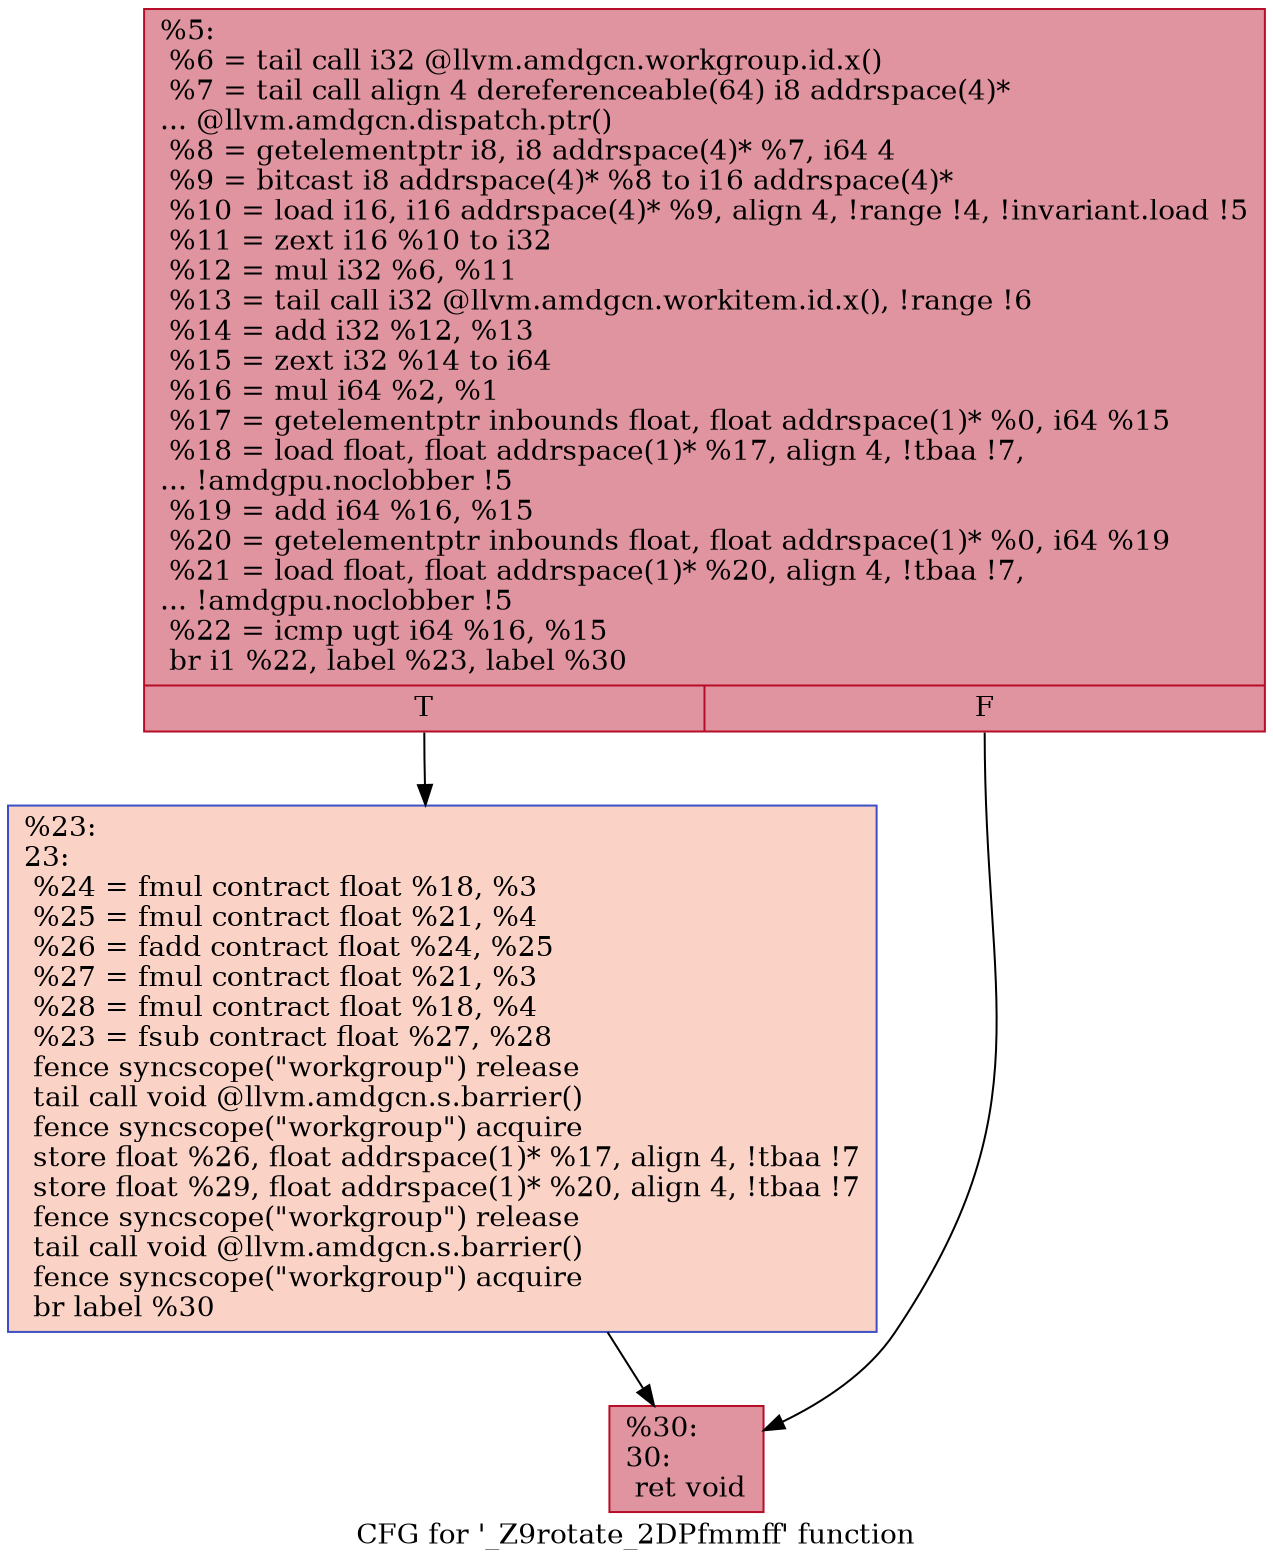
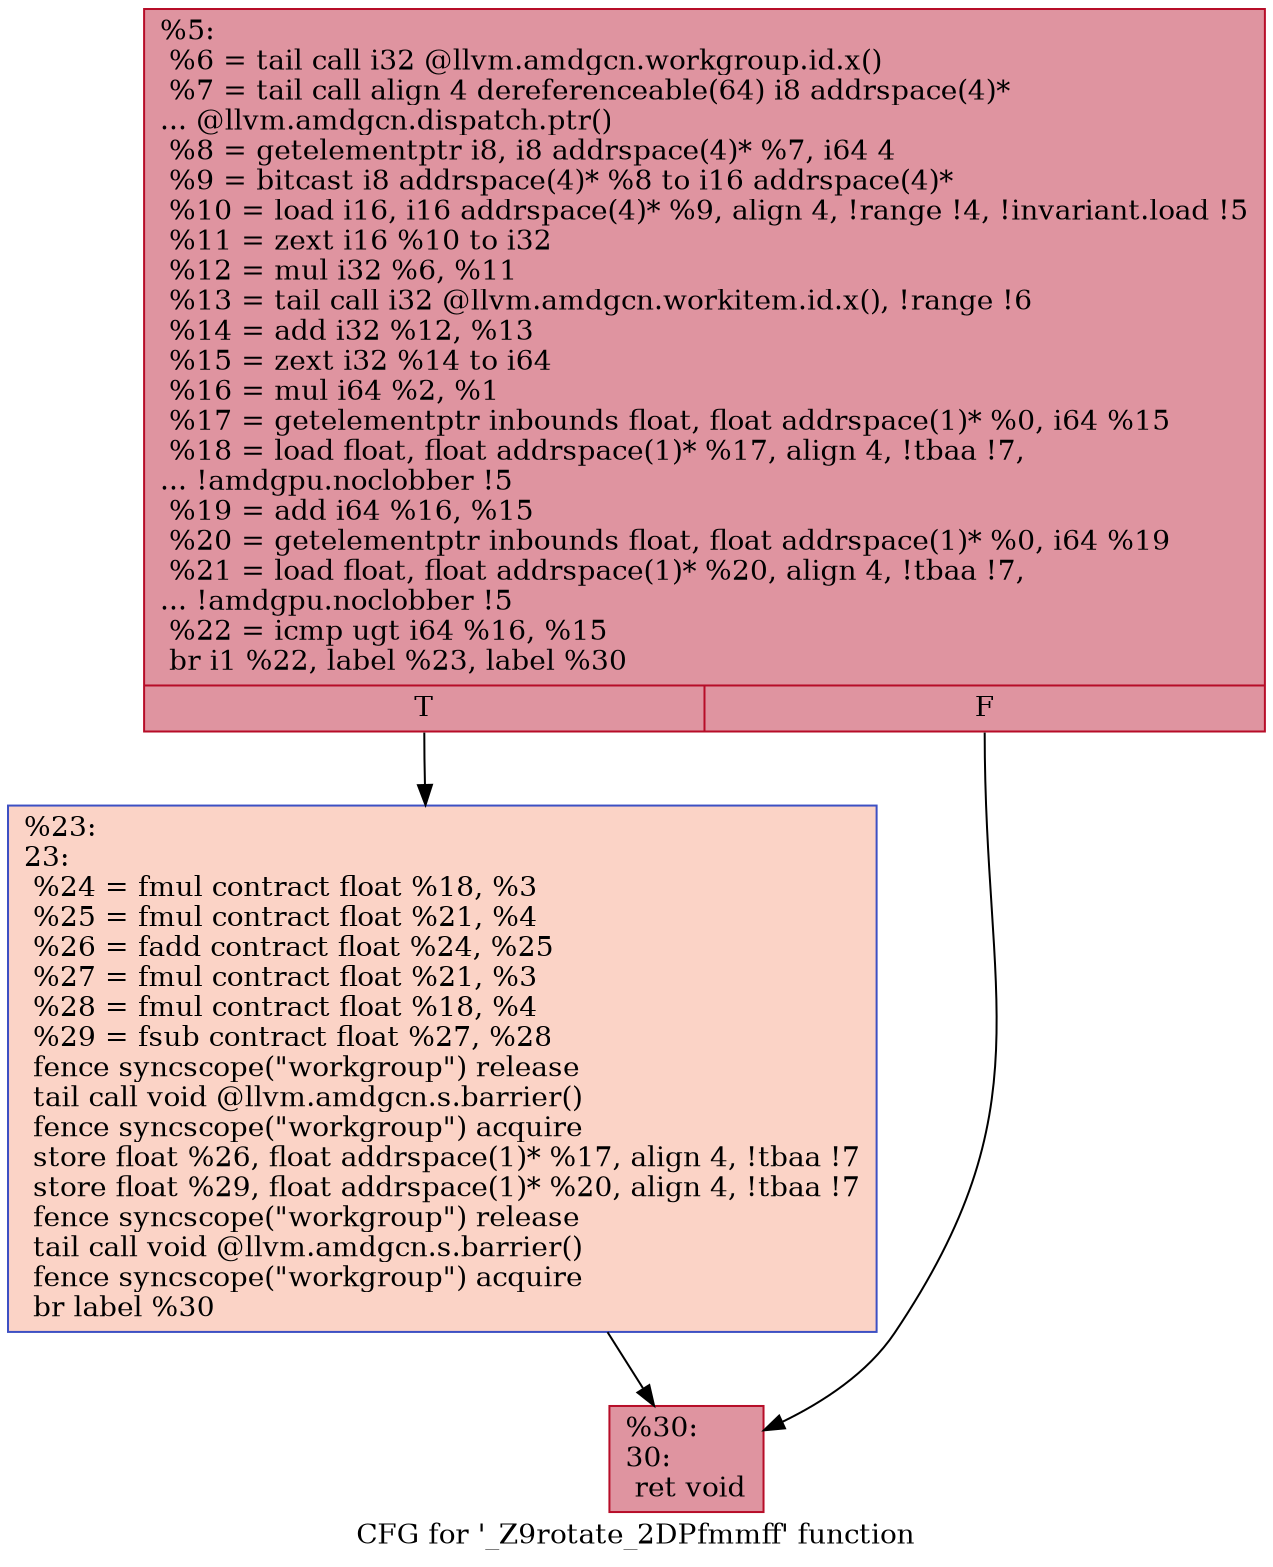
node "%23:": text "%23 = fsub contract float %27, %28" -> "%29 = fsub contract float %27, %28"
